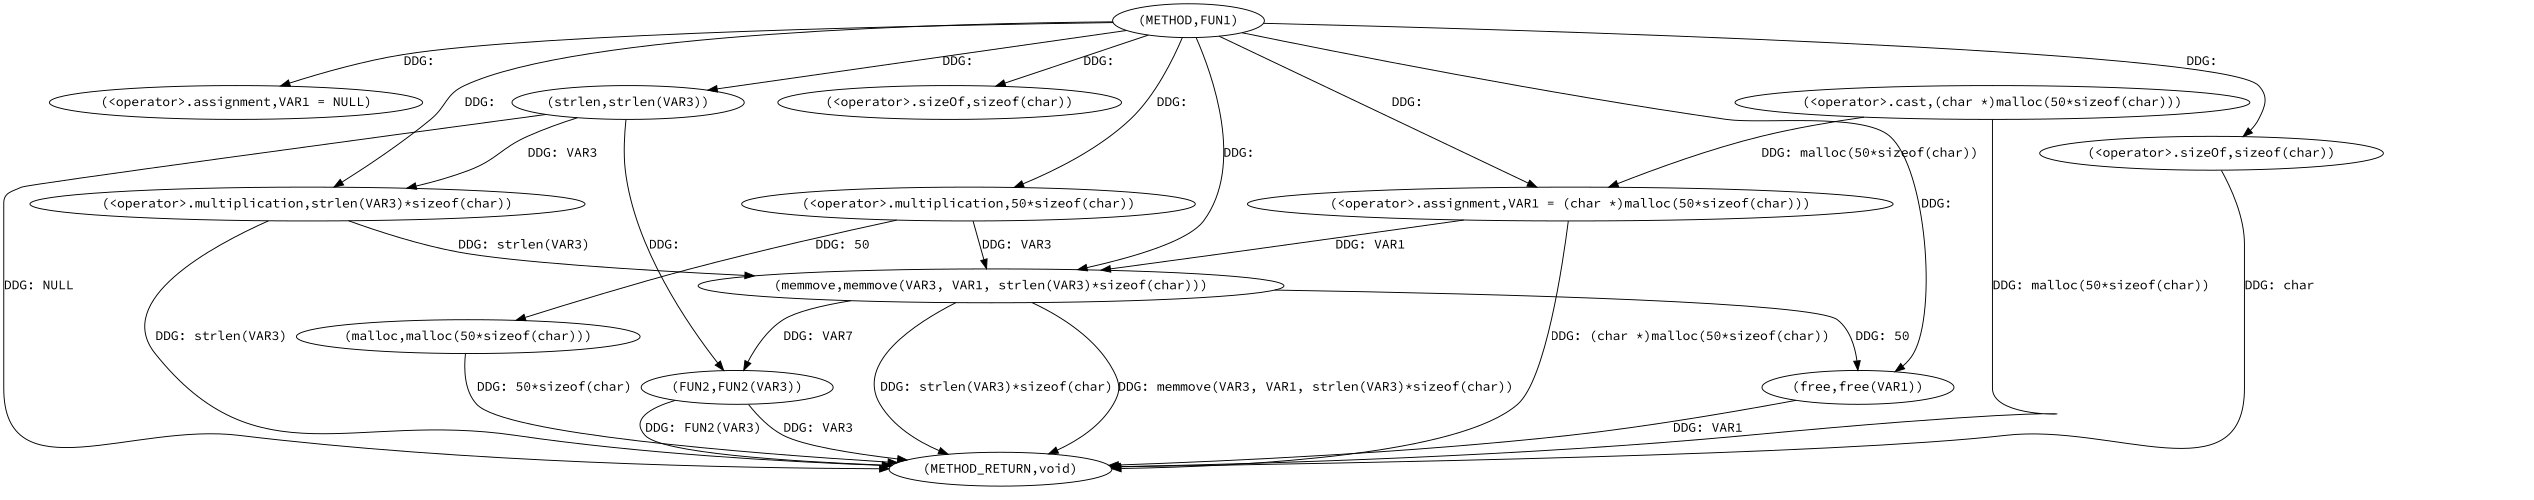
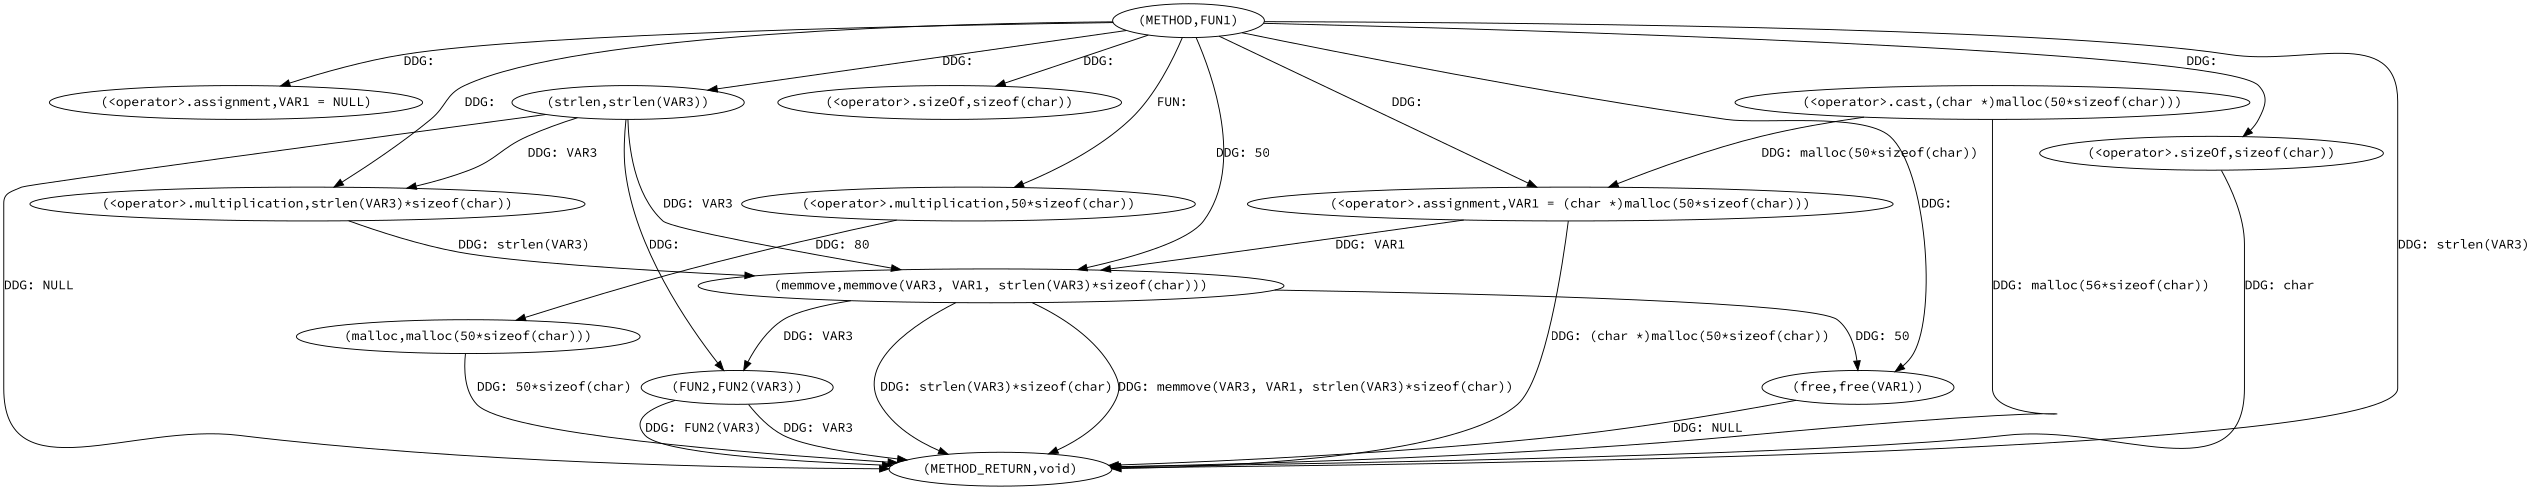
edge "(METHOD,FUN1)" -> "(<operator>.multiplication,50*sizeof(char))": label "DDG: " -> "FUN: "
edge "(METHOD,FUN1)" -> "(memmove,memmove(VAR3, VAR1, strlen(VAR3)*sizeof(char)))": label "DDG: " -> "DDG: 50"
edge "(<operator>.multiplication,50*sizeof(char))" -> "(memmove,memmove(VAR3, VAR1, strlen(VAR3)*sizeof(char)))": now "(strlen,strlen(VAR3))" -> "(memmove,memmove(VAR3, VAR1, strlen(VAR3)*sizeof(char)))"
edge "(<operator>.multiplication,50*sizeof(char))" -> "(malloc,malloc(50*sizeof(char)))": label "DDG: 50" -> "DDG: 80"
edge "(<operator>.cast,(char *)malloc(50*sizeof(char)))" -> "(METHOD_RETURN,void)": label "DDG: malloc(50*sizeof(char))" -> "DDG: malloc(56*sizeof(char))"
edge "(memmove,memmove(VAR3, VAR1, strlen(VAR3)*sizeof(char)))" -> "(FUN2,FUN2(VAR3))": label "DDG: VAR7" -> "DDG: VAR3"
edge "(free,free(VAR1))" -> "(METHOD_RETURN,void)": label "DDG: VAR1" -> "DDG: NULL"
edge "(<operator>.multiplication,strlen(VAR3)*sizeof(char))" -> "(METHOD_RETURN,void)": now "(METHOD,FUN1)" -> "(METHOD_RETURN,void)"
